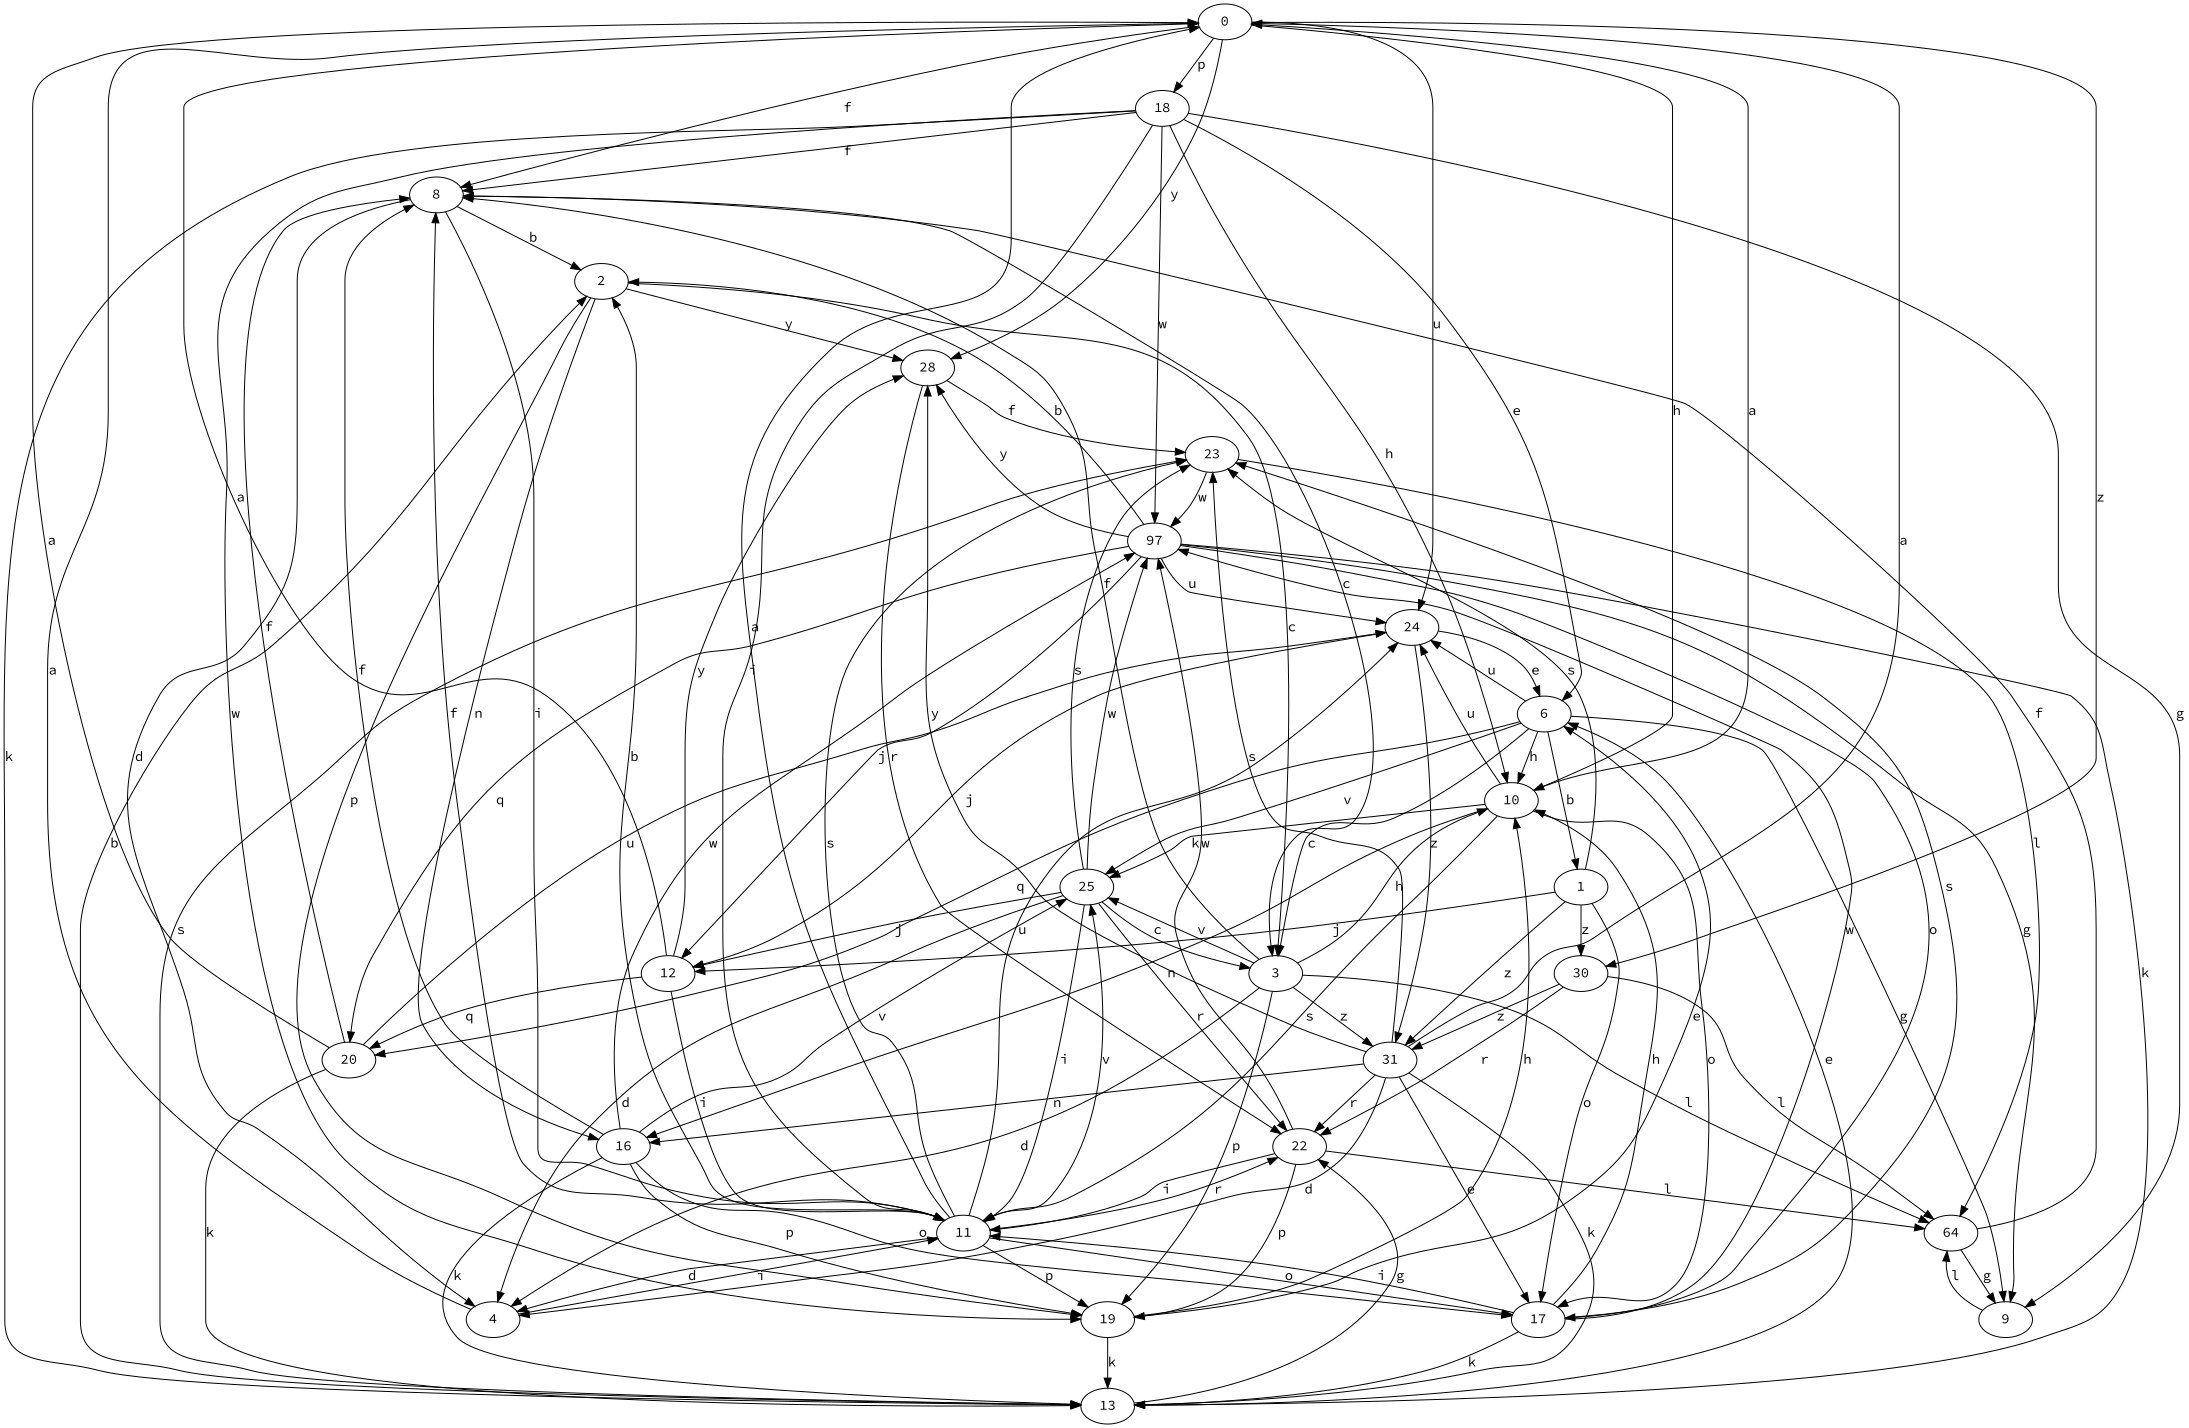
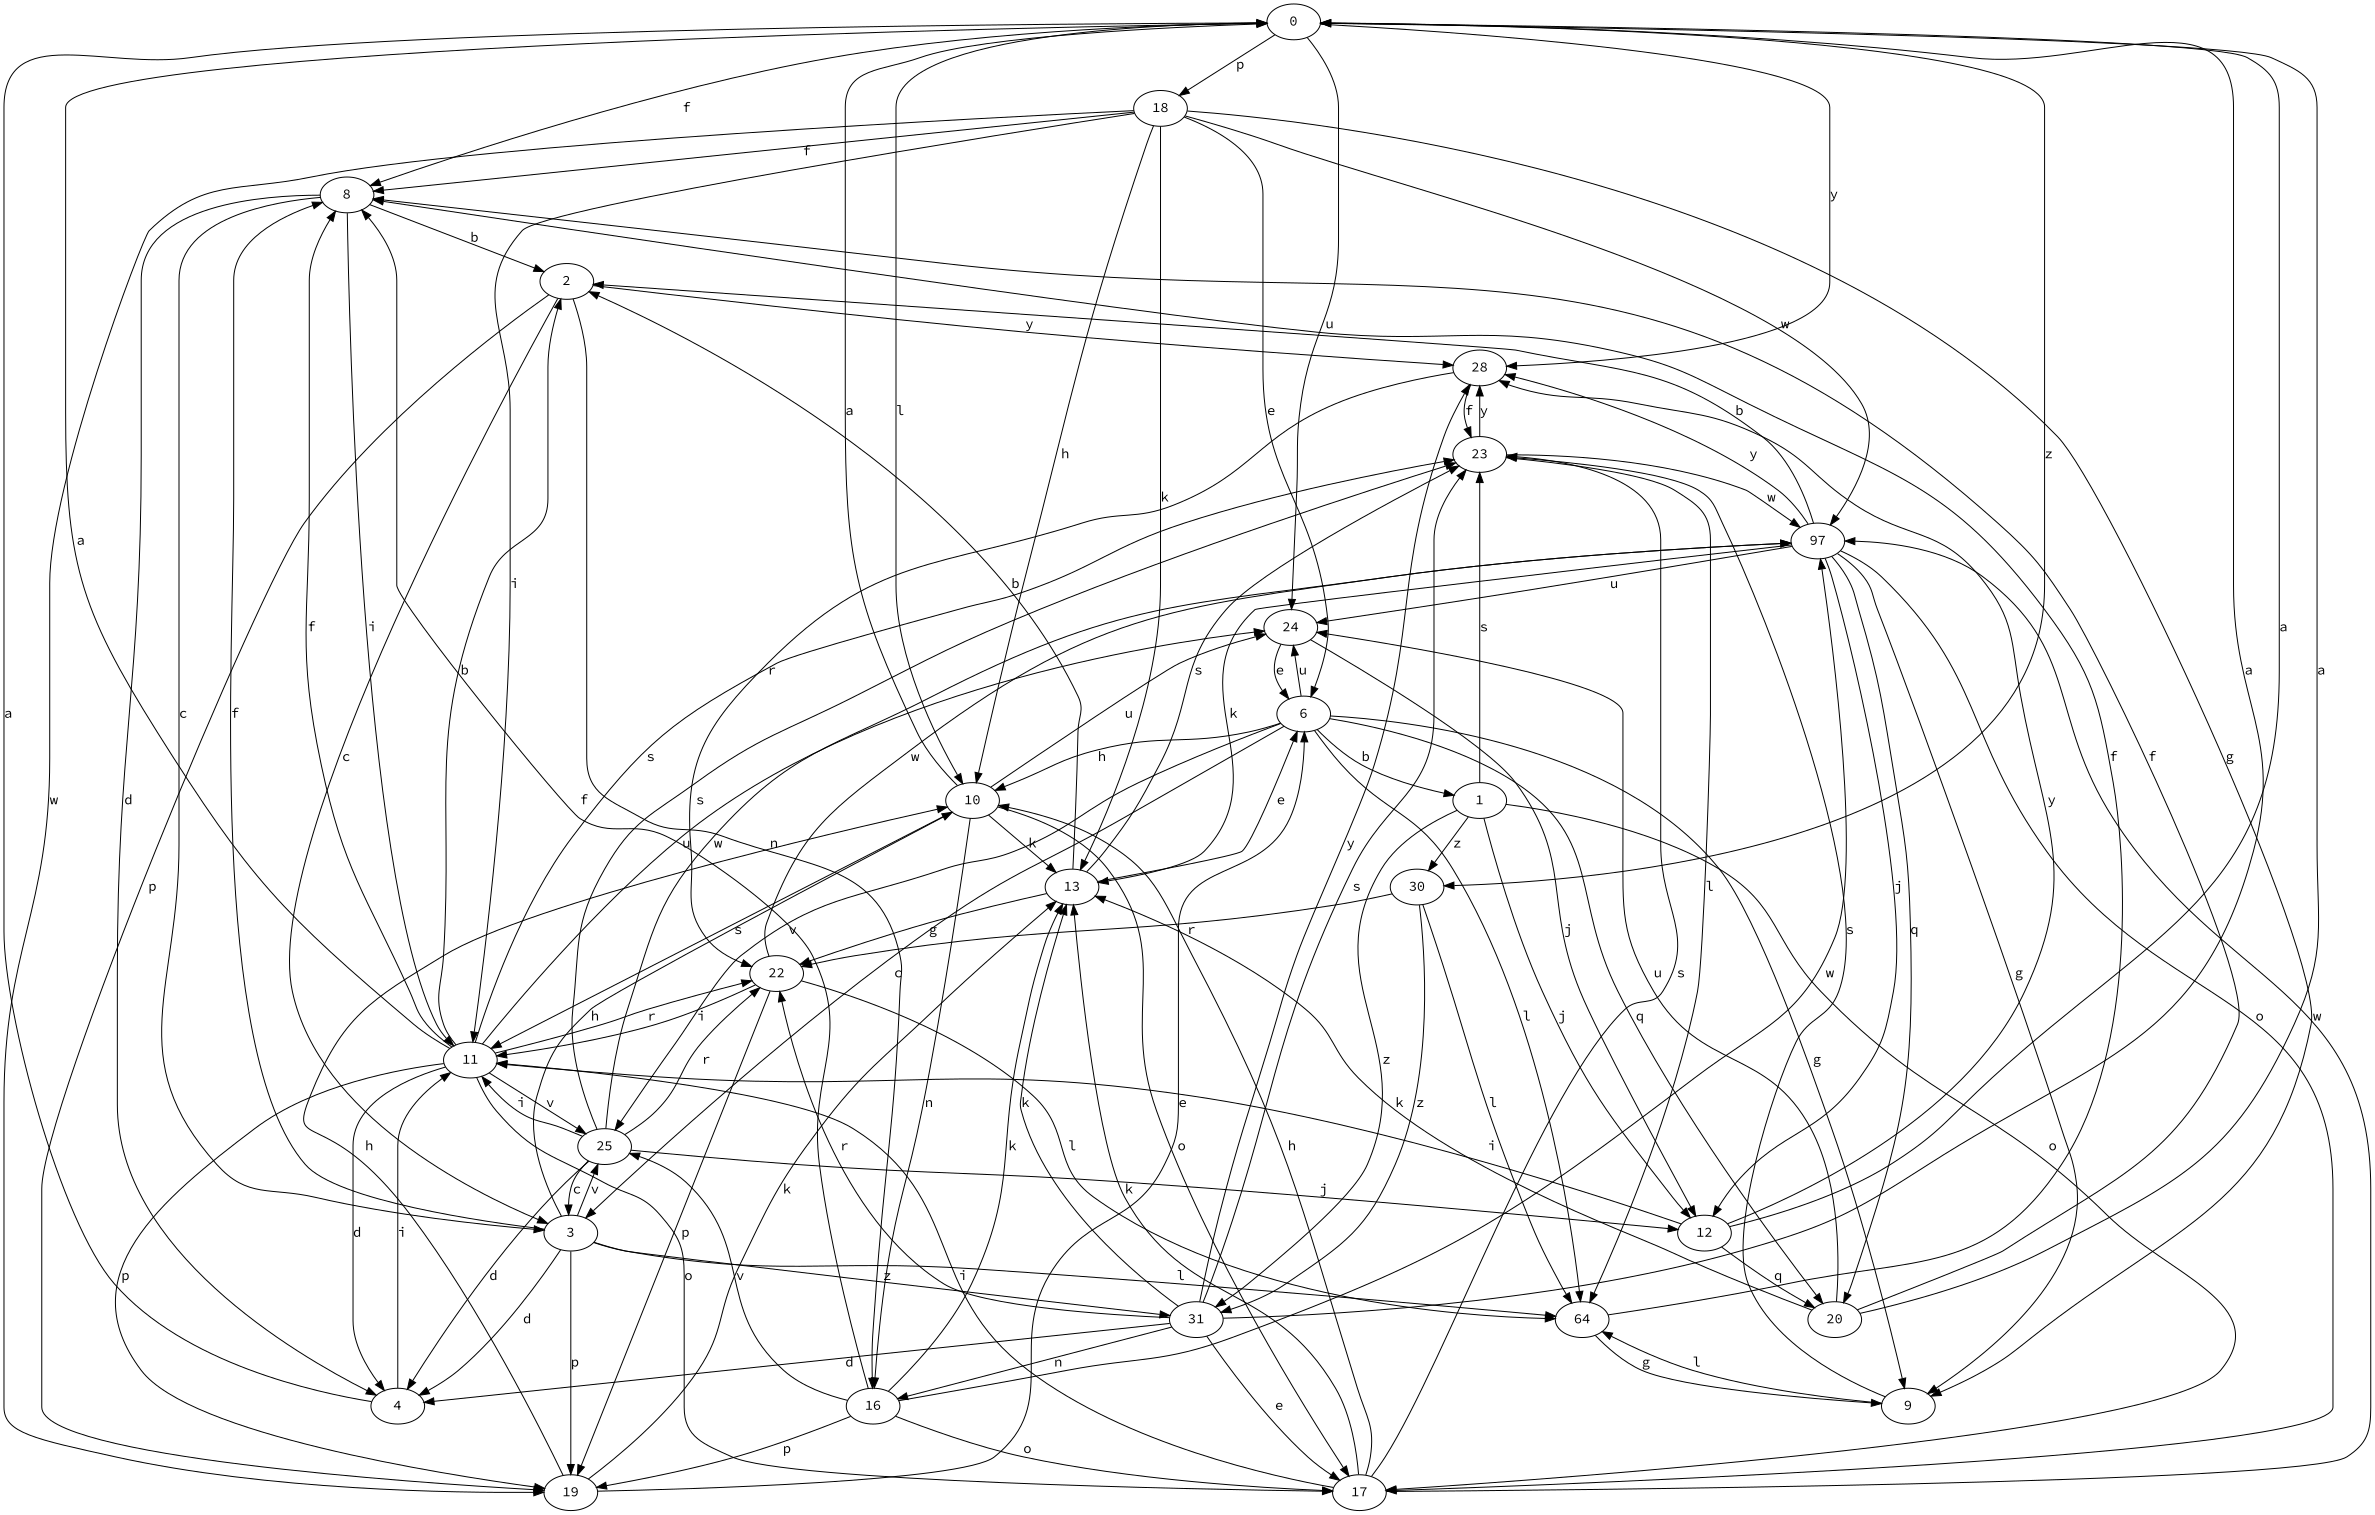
edge "0" -> "10": label "h" -> "l"
edge "23" -> "28": added, label "y"
edge "10" -> "25": now "10" -> "13"
edge "24" -> "31": removed, label "z"
edge "9" -> "23": added, label "s"
edge "6" -> "64": added, label "l"
